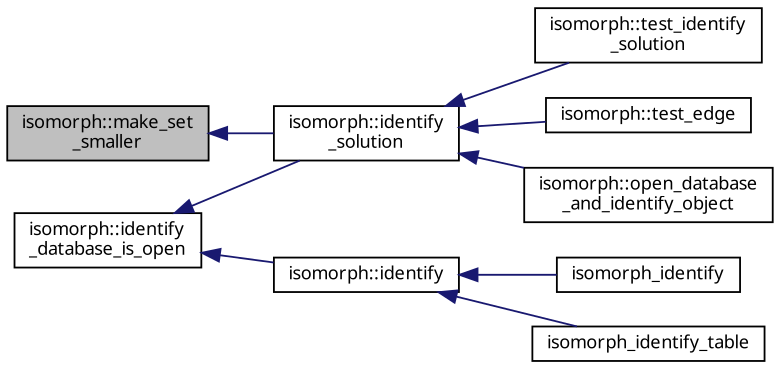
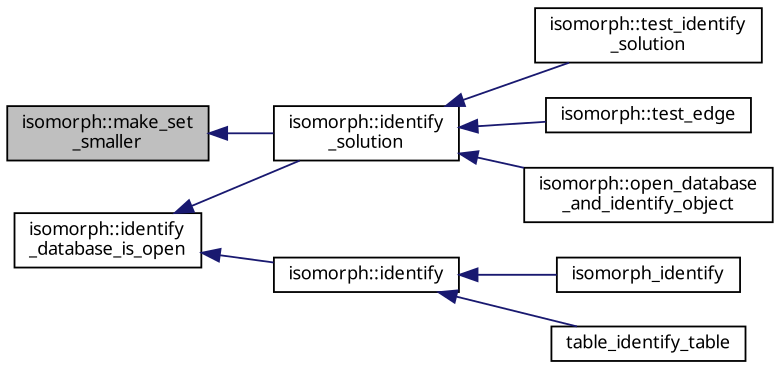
node "isomorph_identify_table": label "isomorph_identify_table" -> "table_identify_table"
